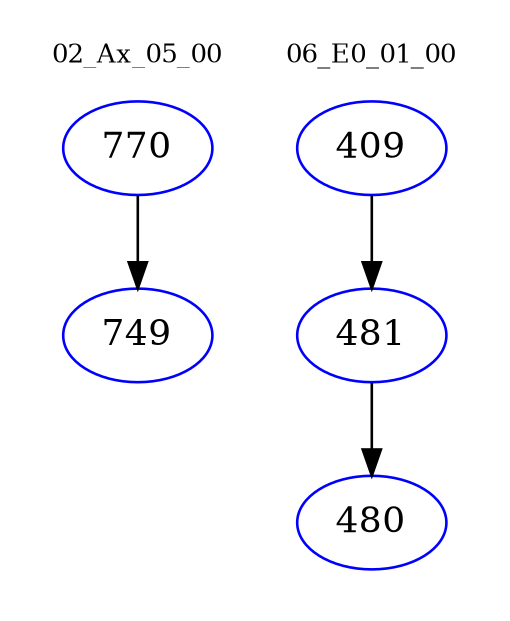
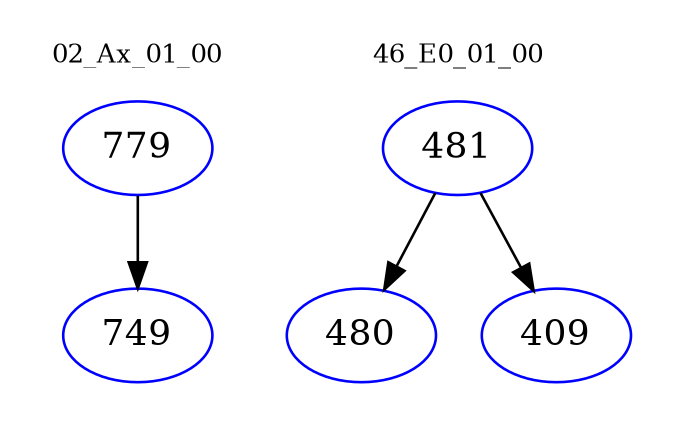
cluster "02_Ax_05_00": label "02_Ax_05_00" -> "02_Ax_01_00"
cluster "06_E0_01_00": label "06_E0_01_00" -> "46_E0_01_00"
node "770": label "770" -> "779"
edge "409" -> "481": reversed
